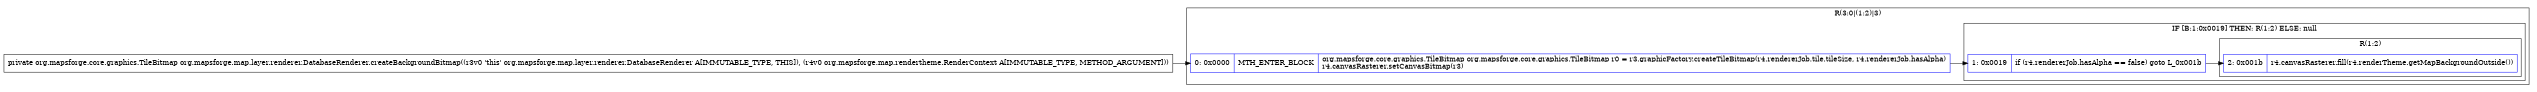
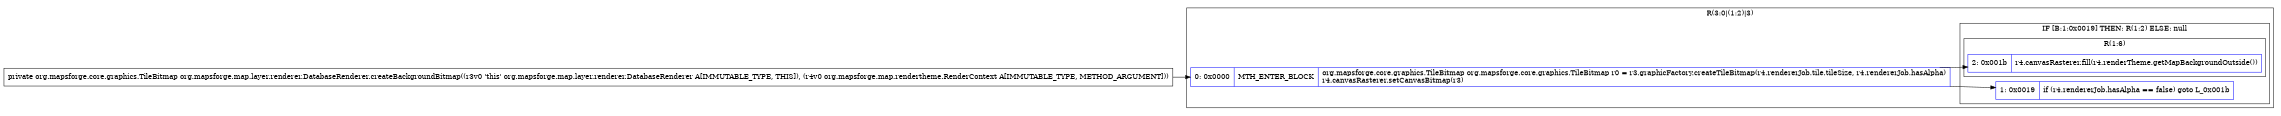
cluster "R(1:2)": label "R(1:2)" -> "R(1:6)"
edge "1: 0x0019" -> "2: 0x001b": now "0: 0x0000" -> "2: 0x001b"
